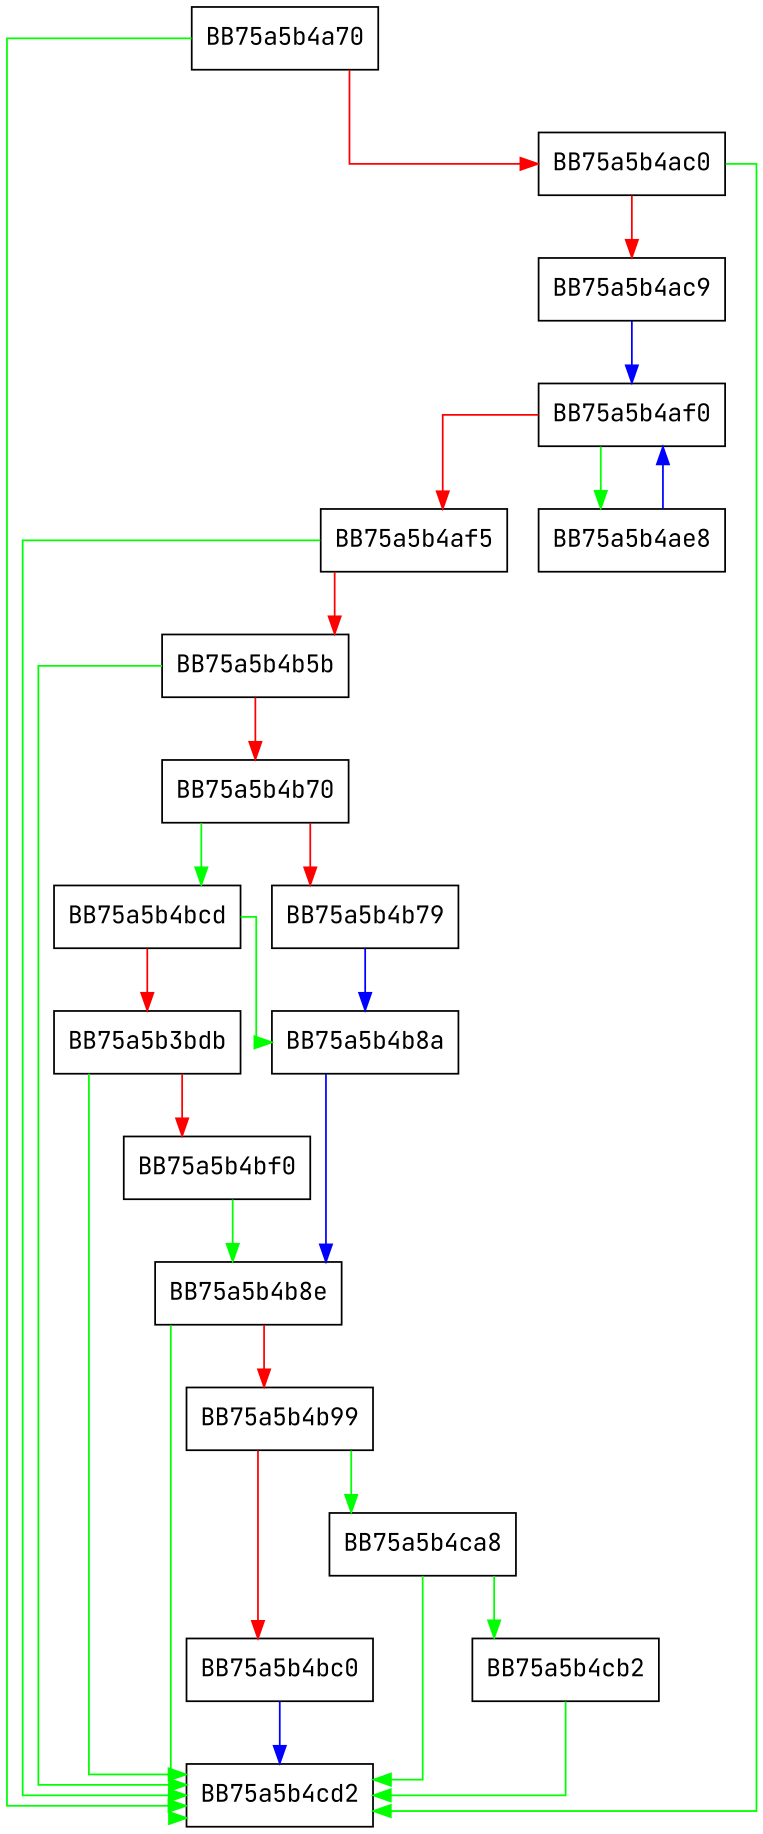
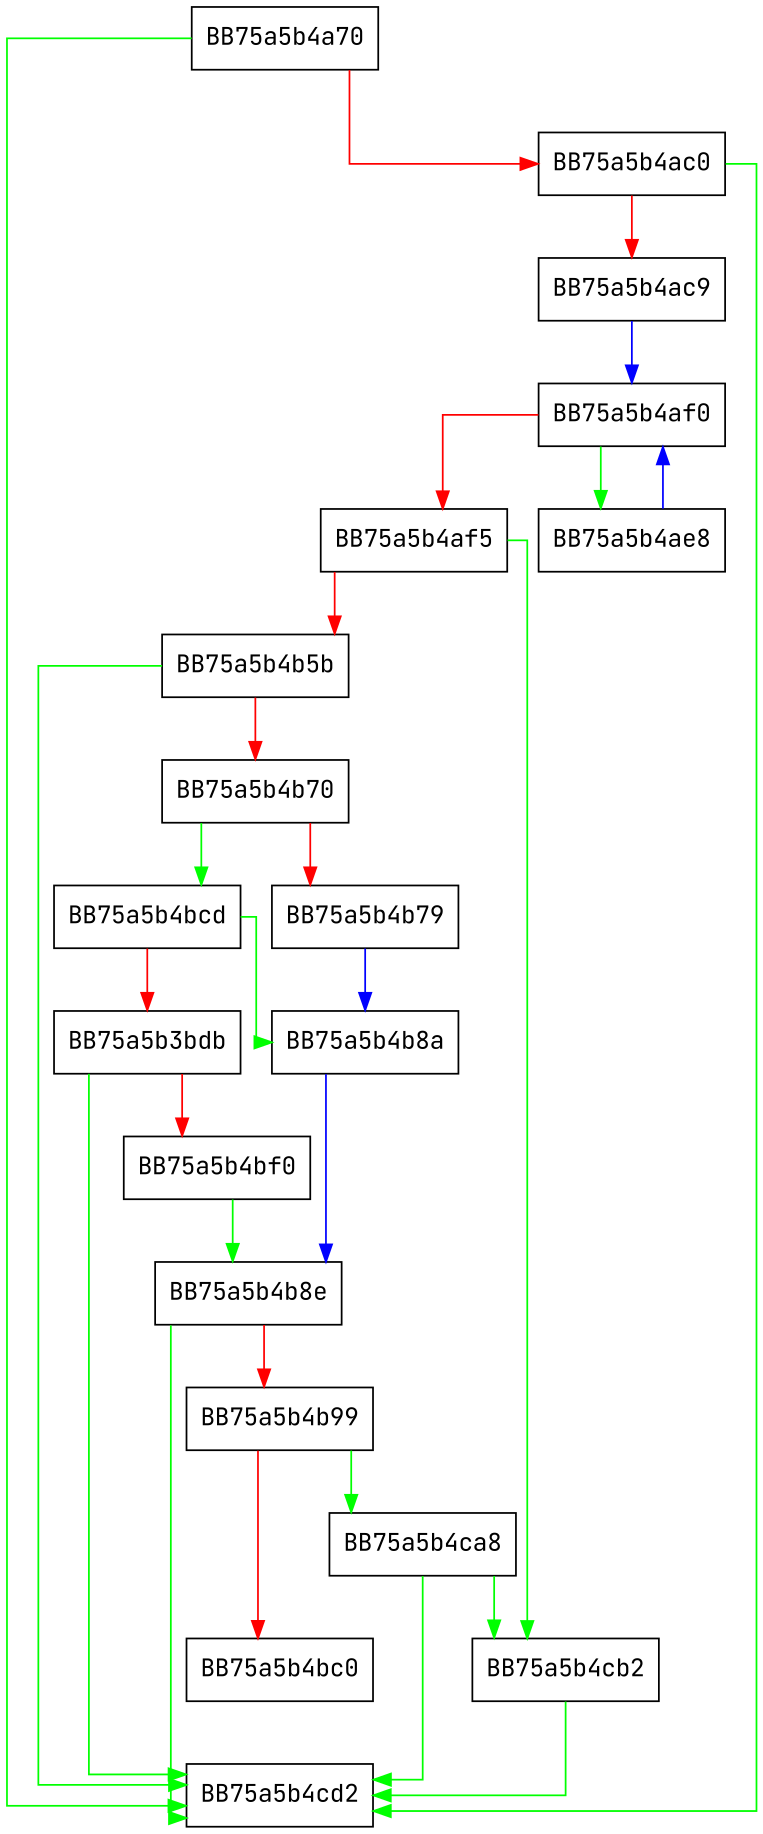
edge "BB75a5b4af5" -> "BB75a5b4cd2": now "BB75a5b4af5" -> "BB75a5b4cb2"
edge "BB75a5b4bc0" -> "BB75a5b4cd2": removed
